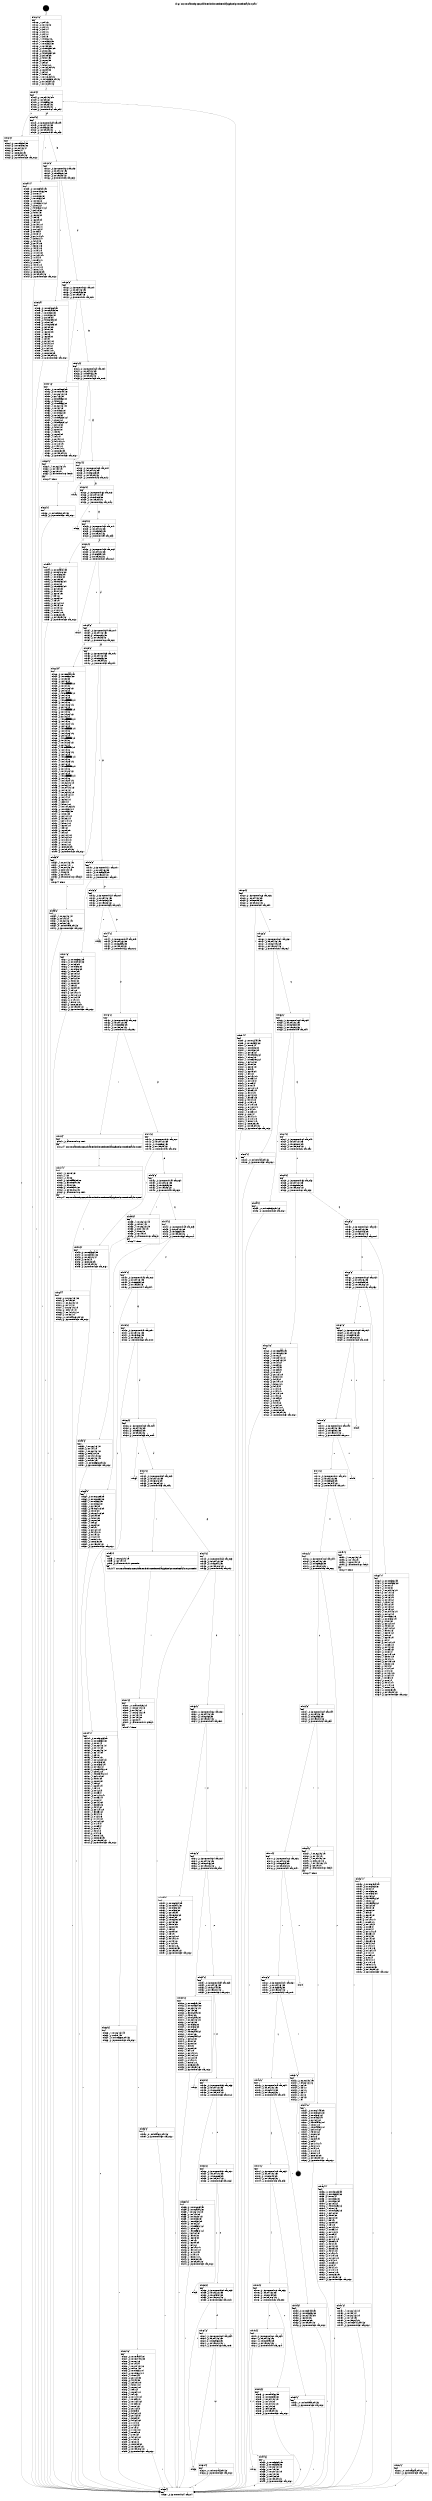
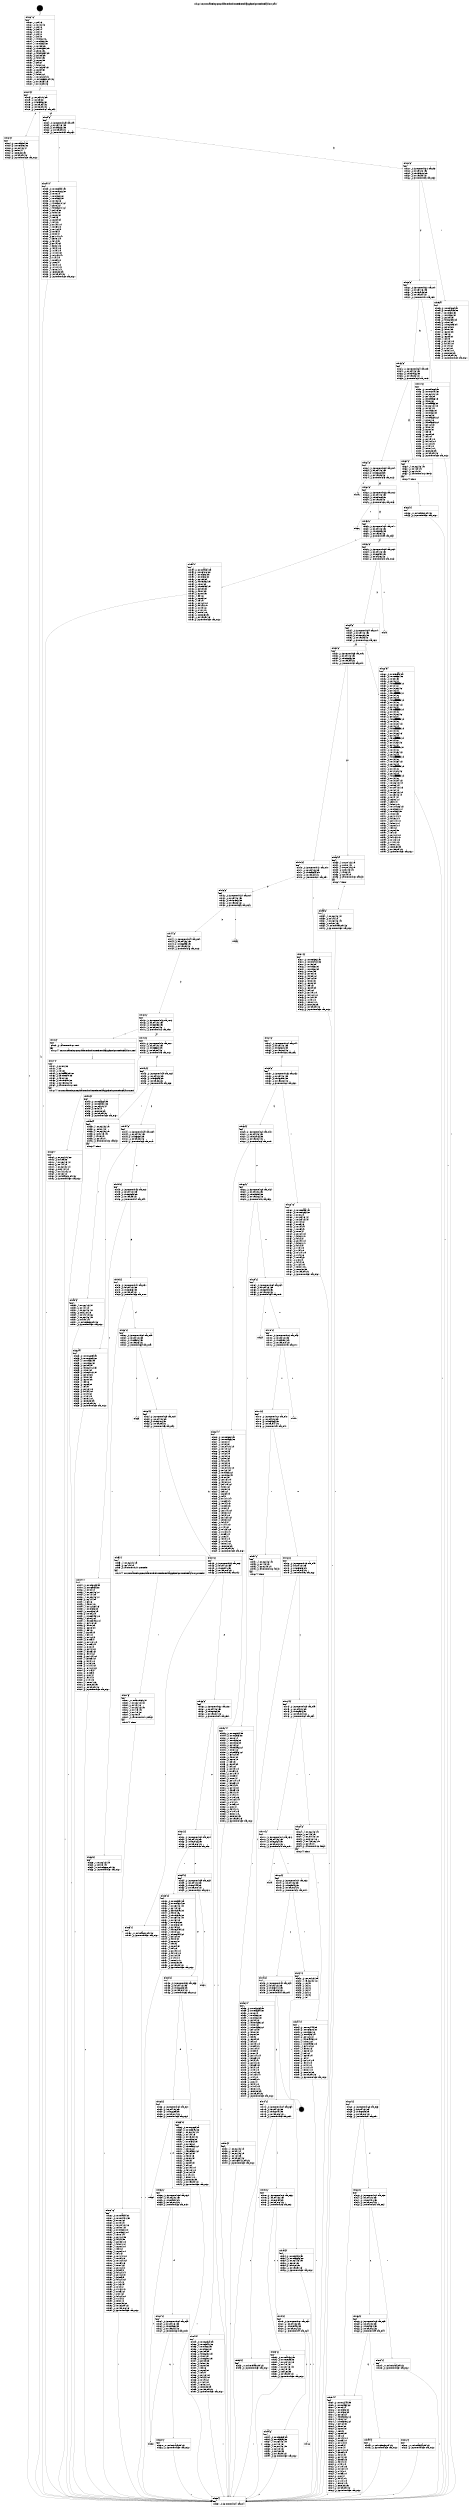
edge "0x401658 [28]" -> "0x401674 [28]": now "0x401658 [28]" -> "0x4020f7 [147]"
